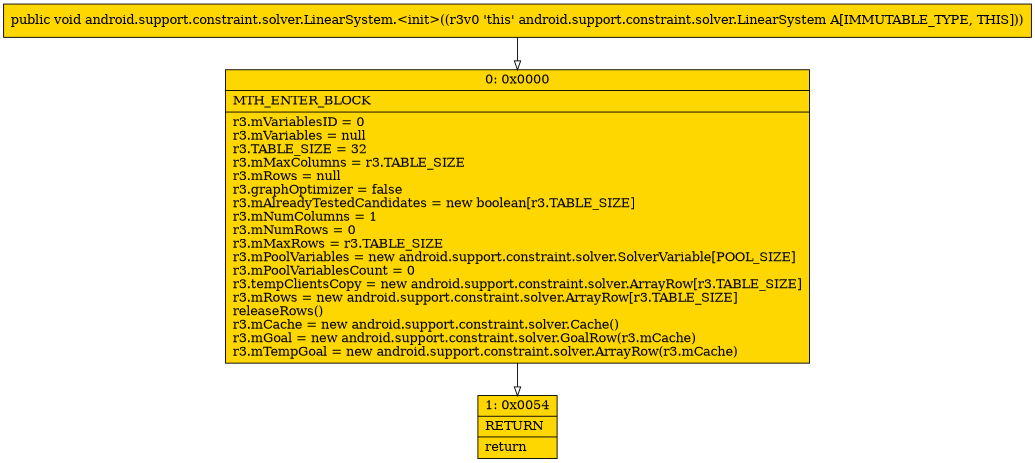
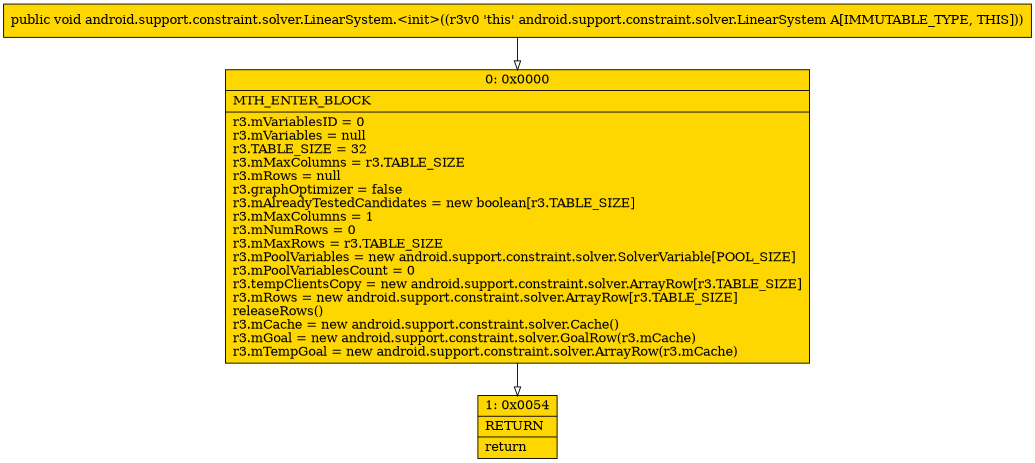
node "0: 0x0000": text "r3.mNumColumns = 1" -> "r3.mMaxColumns = 1"
